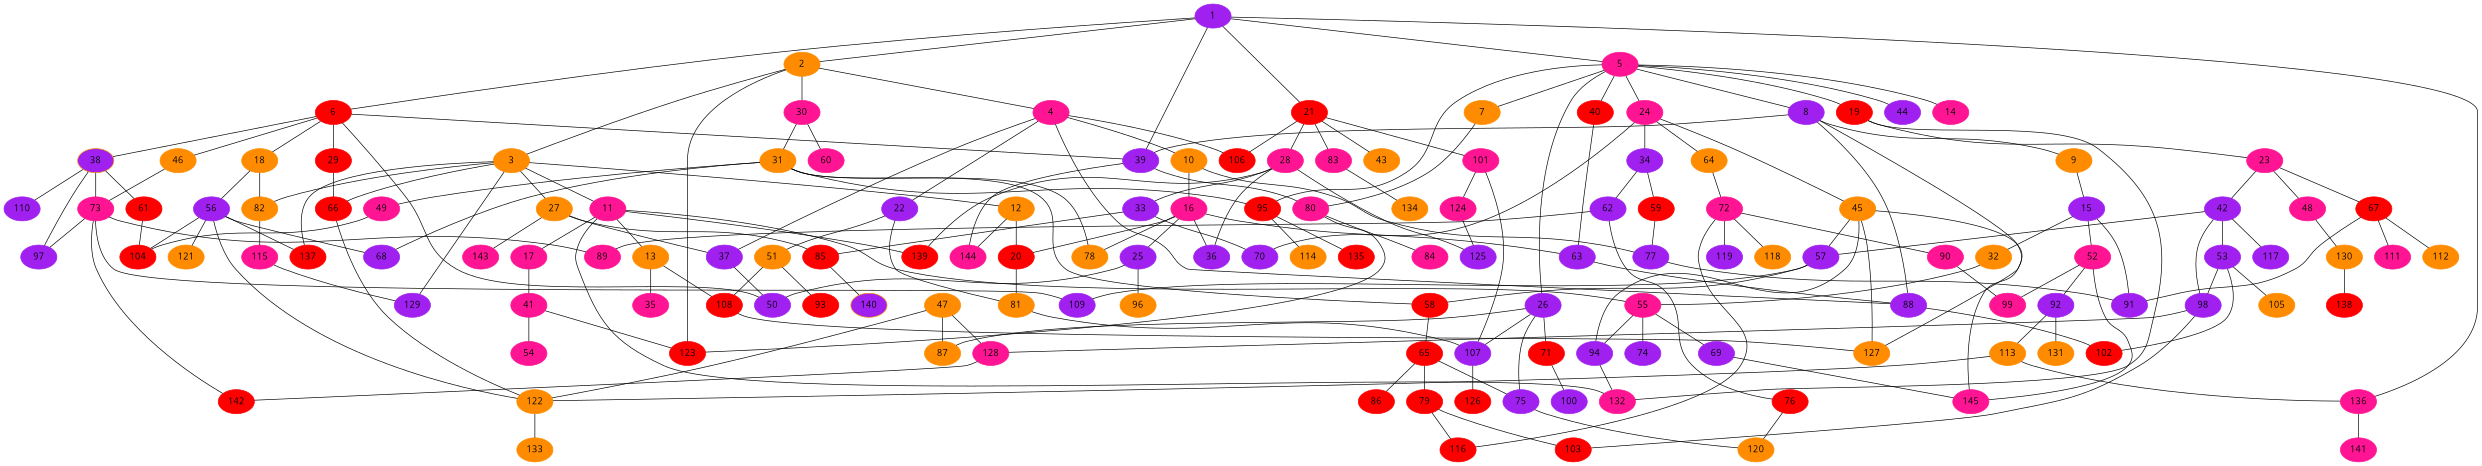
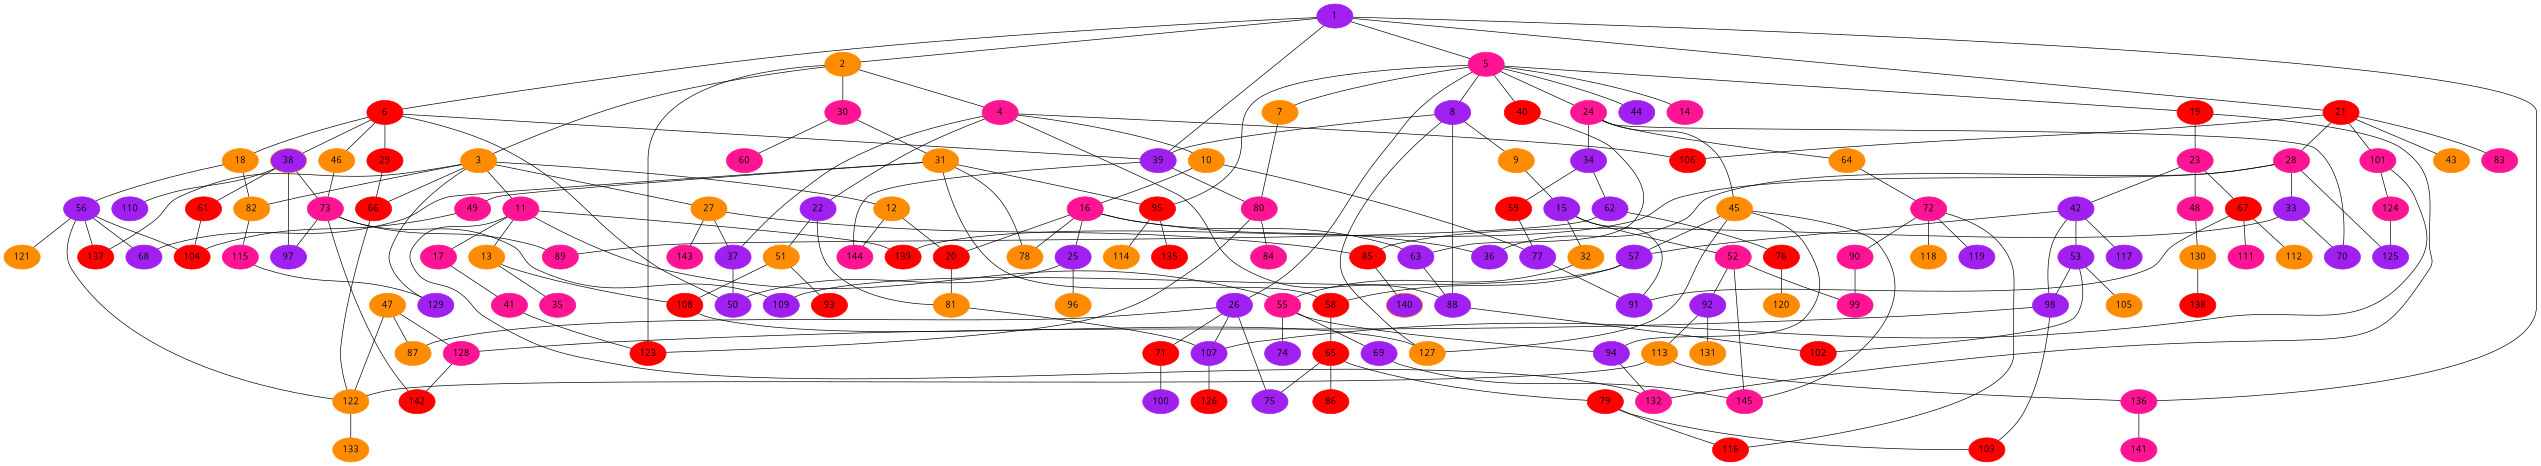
node "134": removed
node "54": removed
edge "75" -- "120": removed
